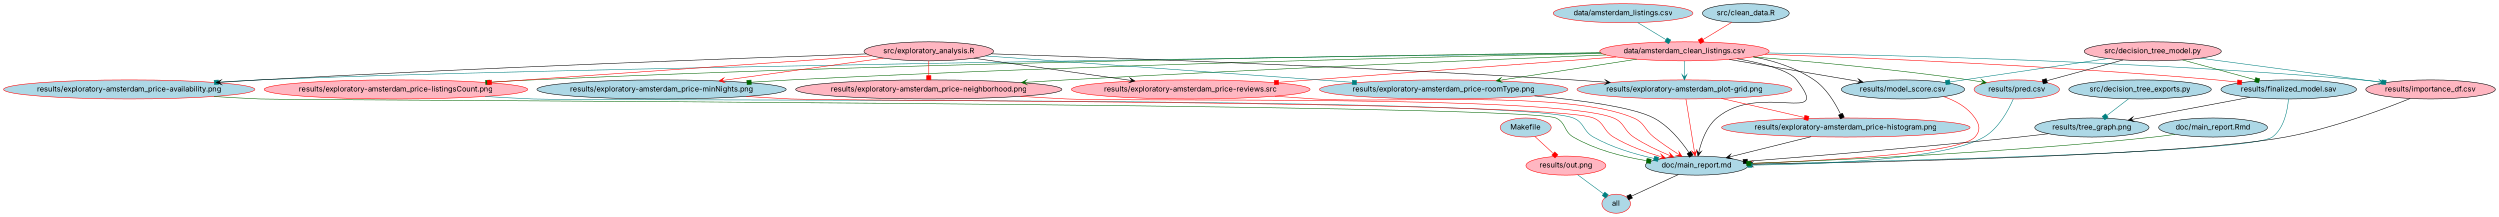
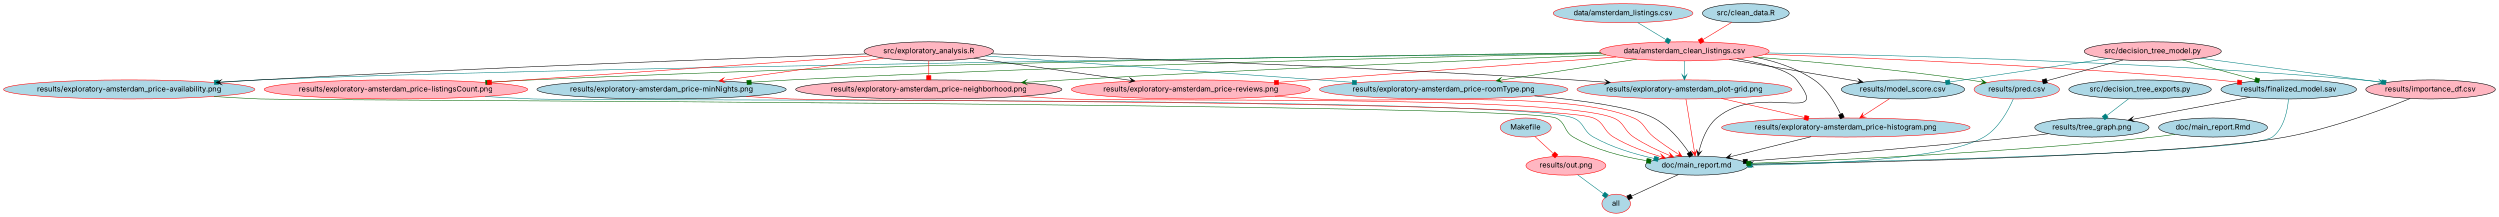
node "results/exploratory-amsterdam_price-reviews.src": label "results/exploratory-amsterdam_price-reviews.src" -> "results/exploratory-amsterdam_price-reviews.png"
edge "results/model_score.csv" -> "doc/main_report.md": now "results/model_score.csv" -> "results/exploratory-amsterdam_price-histogram.png"
